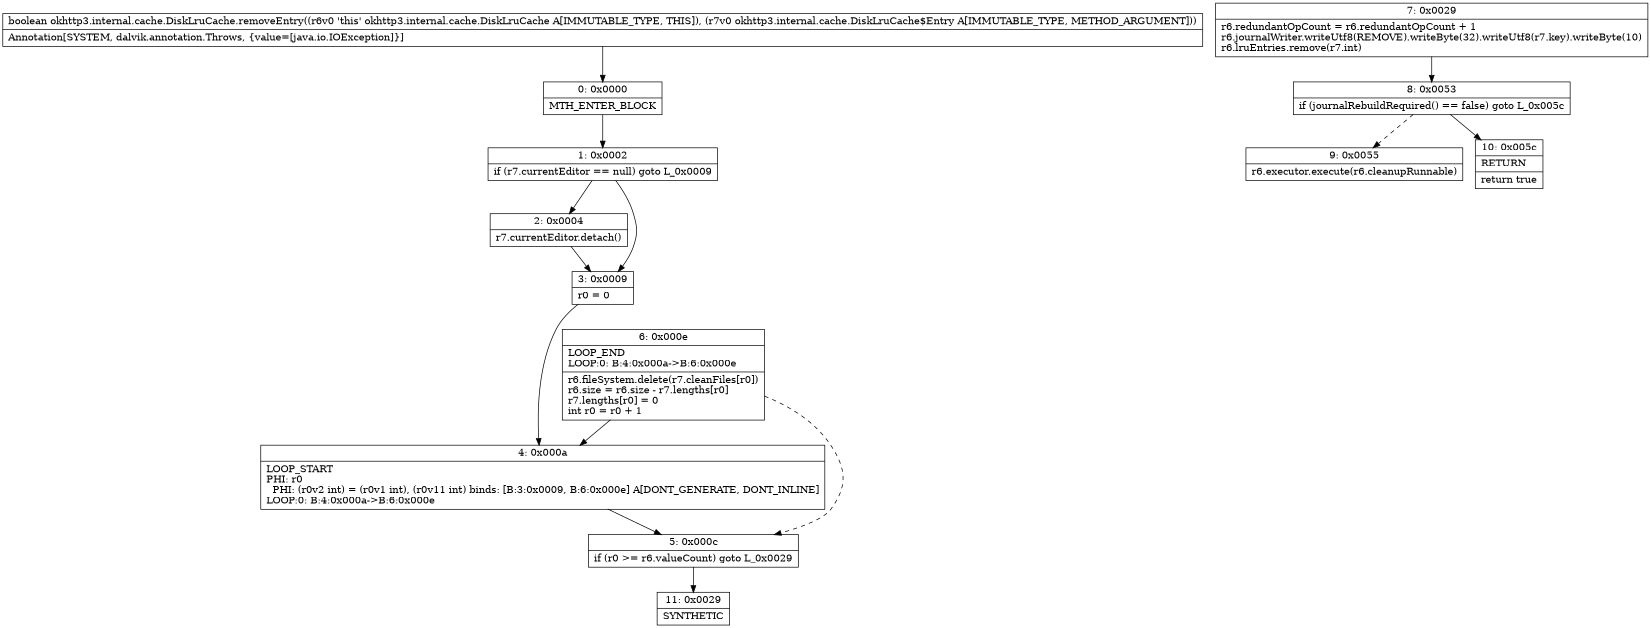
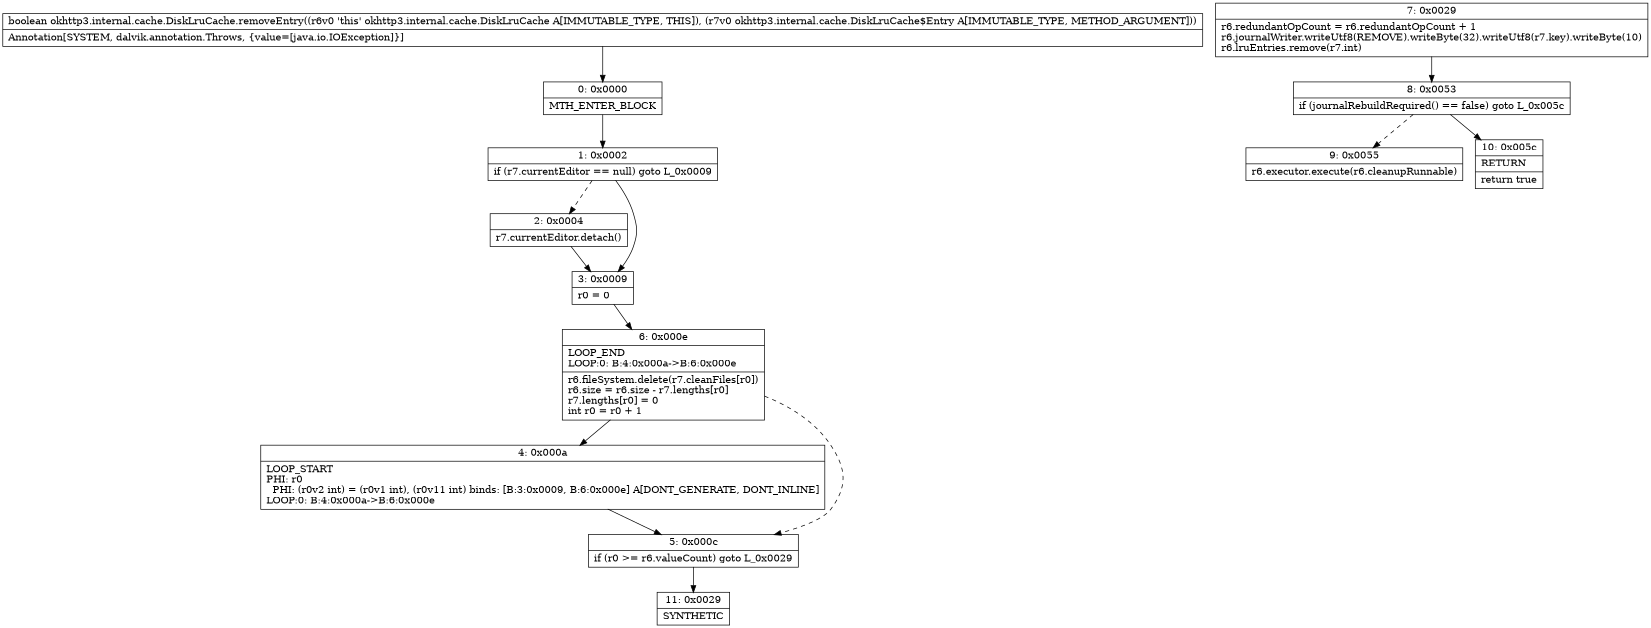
edge "1: 0x0002" -> "2: 0x0004": style solid -> dashed
edge "3: 0x0009" -> "4: 0x000a": now "3: 0x0009" -> "6: 0x000e"
